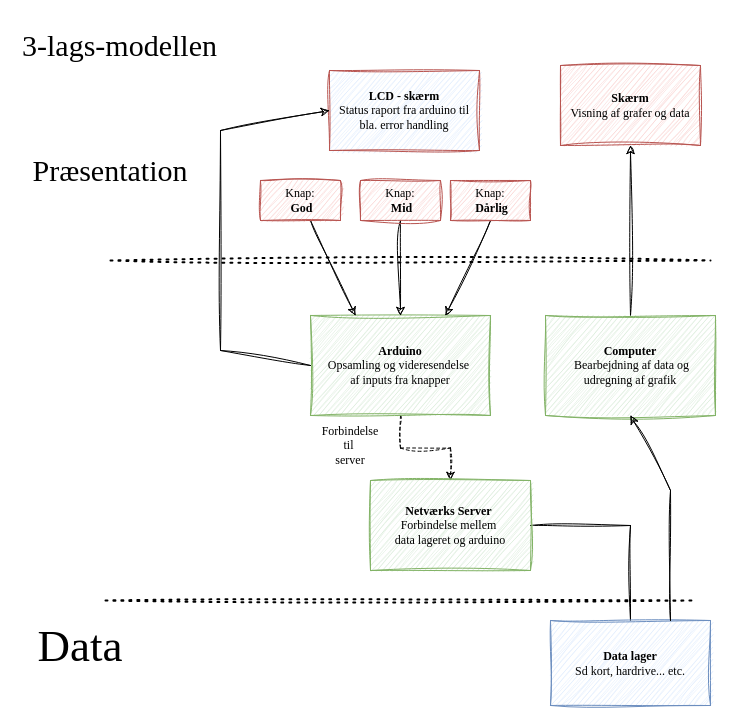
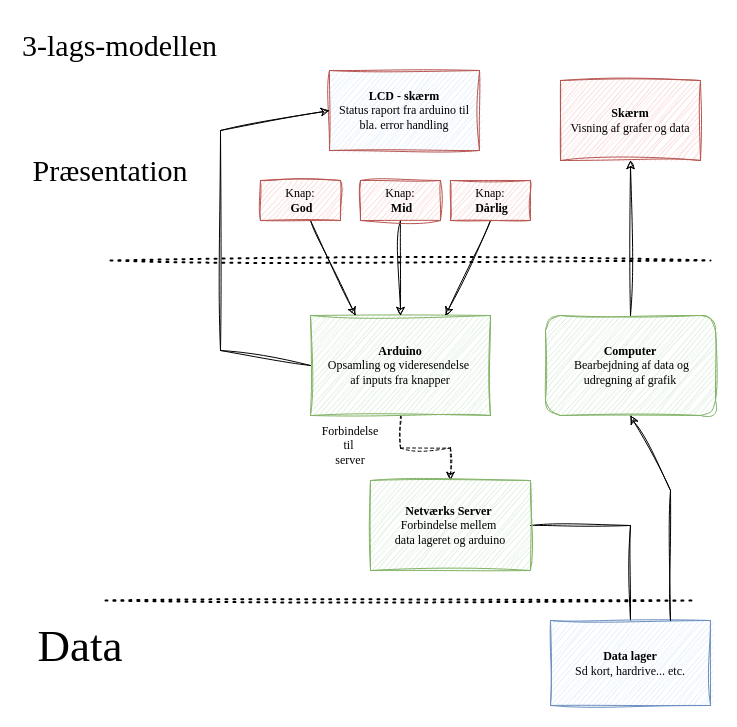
node "Skærm Visning af grafer og data": moved (631, 106) -> (631, 121)
node "Computer Bearbejdning af data og udregning af grafik": shape rectangle -> rounded rectangle
